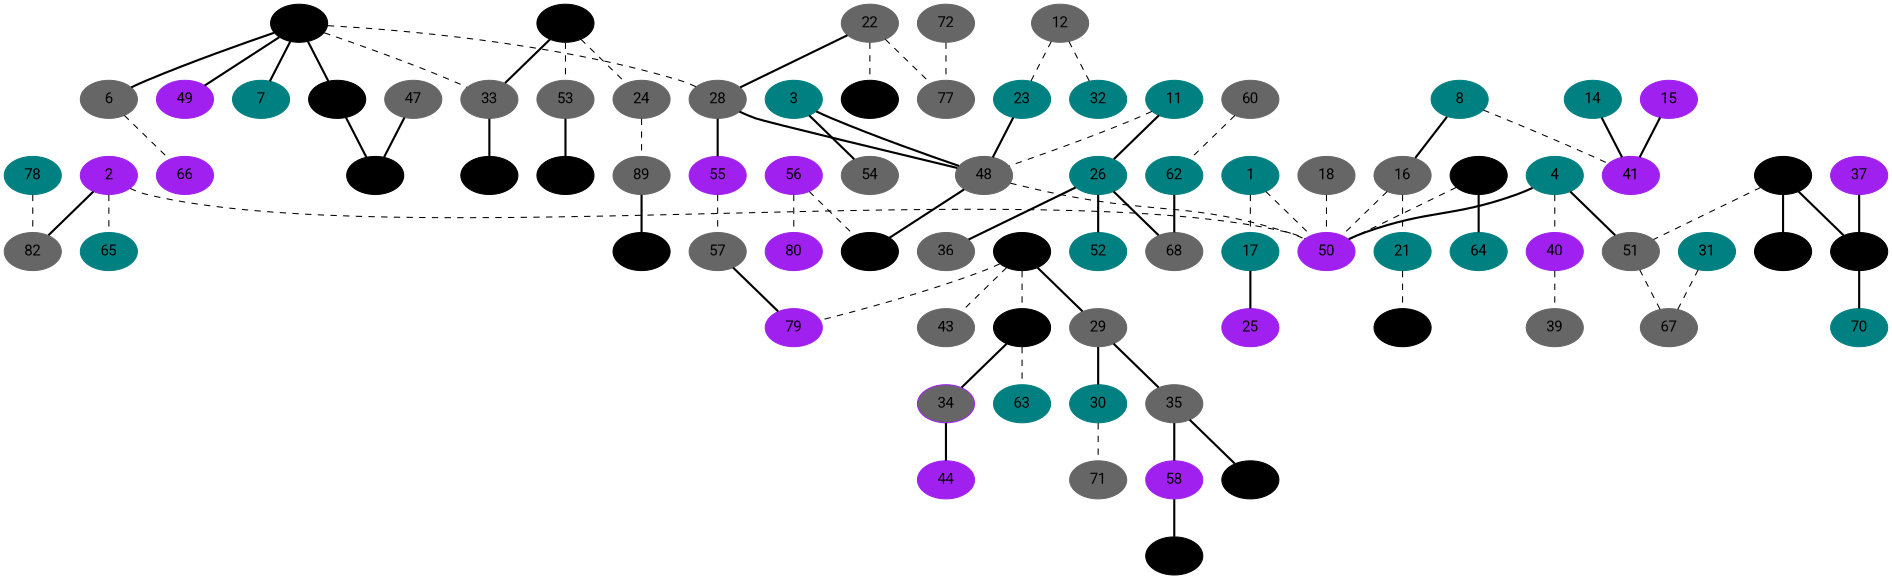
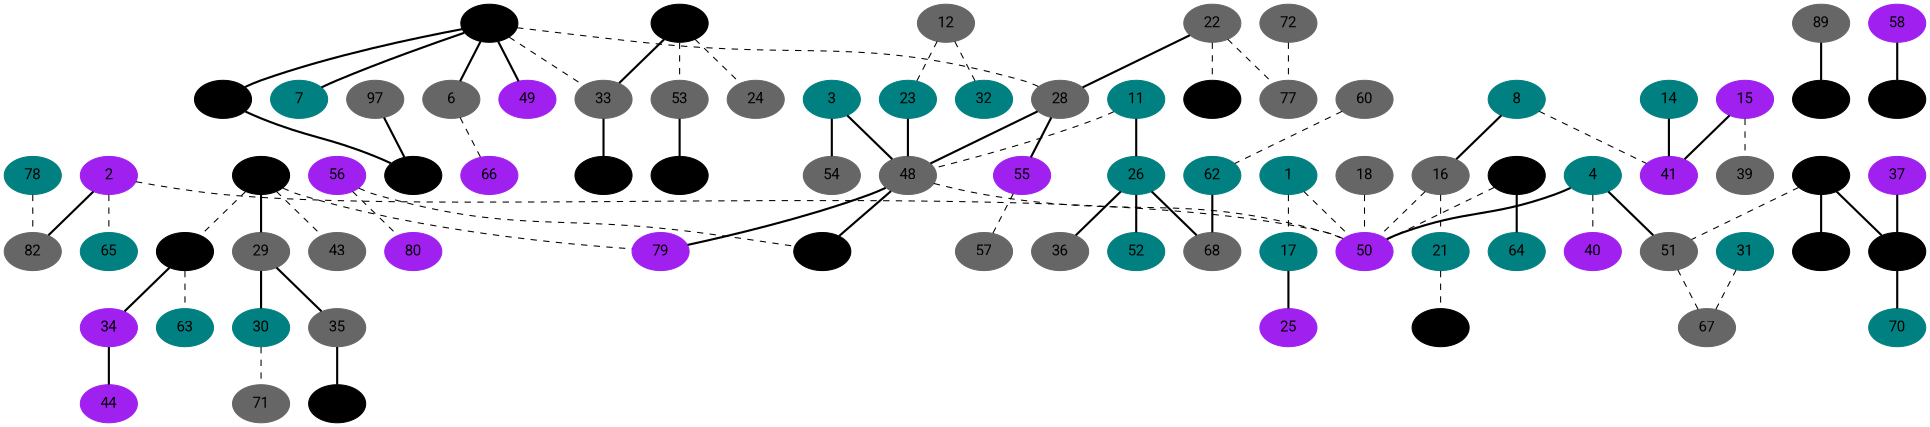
node "47": label "47" -> "97"
edge "24" -- "89": removed
edge "57" -- "79": now "48" -- "79"
edge "40" -- "39": now "15" -- "39"
node "34": fillcolor gray40 -> purple
edge "35" -- "58": removed
